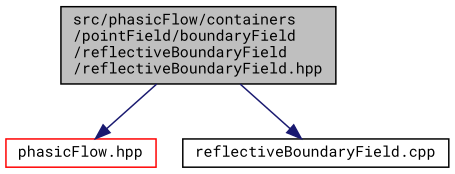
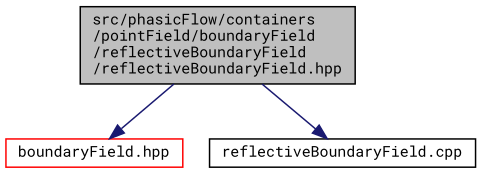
node "phasicFlow.hpp": label "phasicFlow.hpp" -> "boundaryField.hpp"
